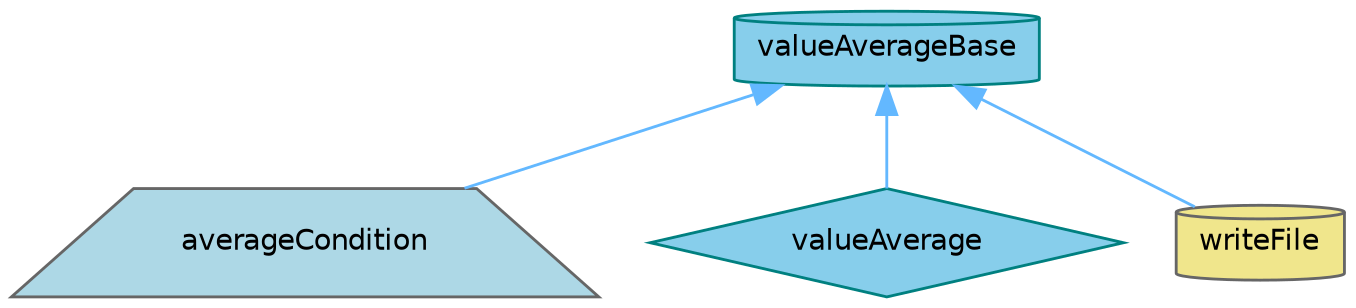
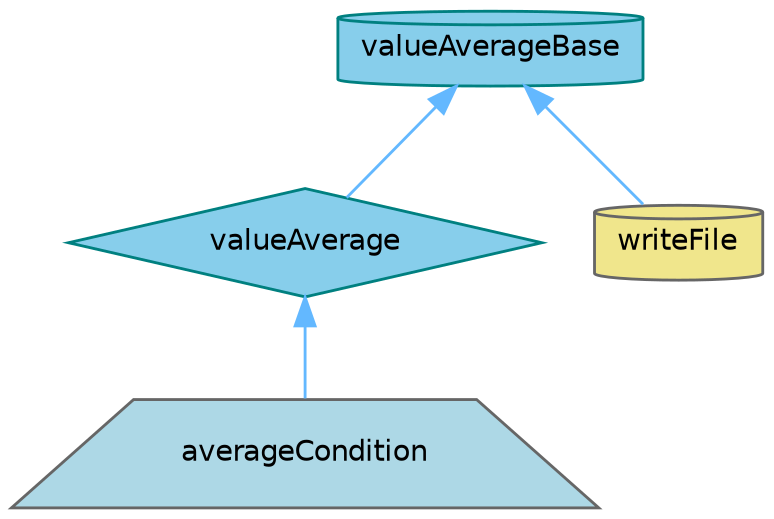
edge "averageCondition" -> "valueAverageBase": now "averageCondition" -> "valueAverage"
